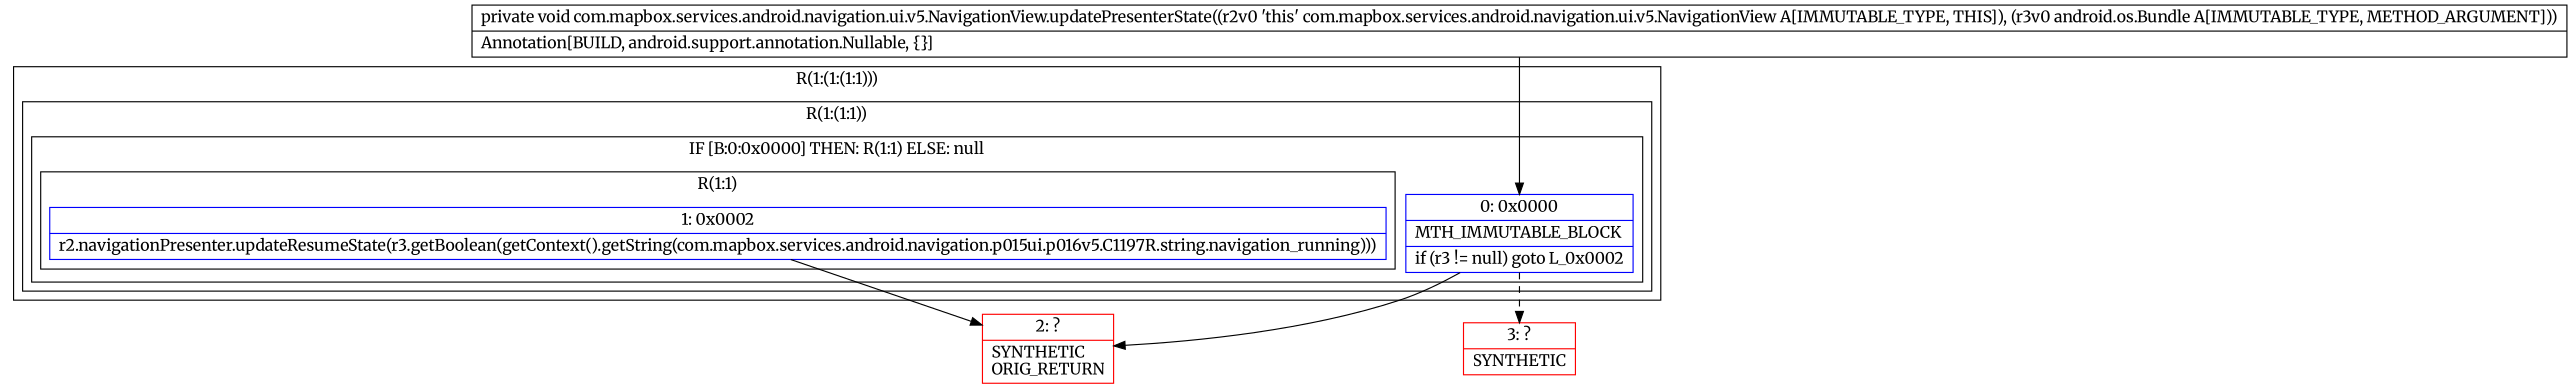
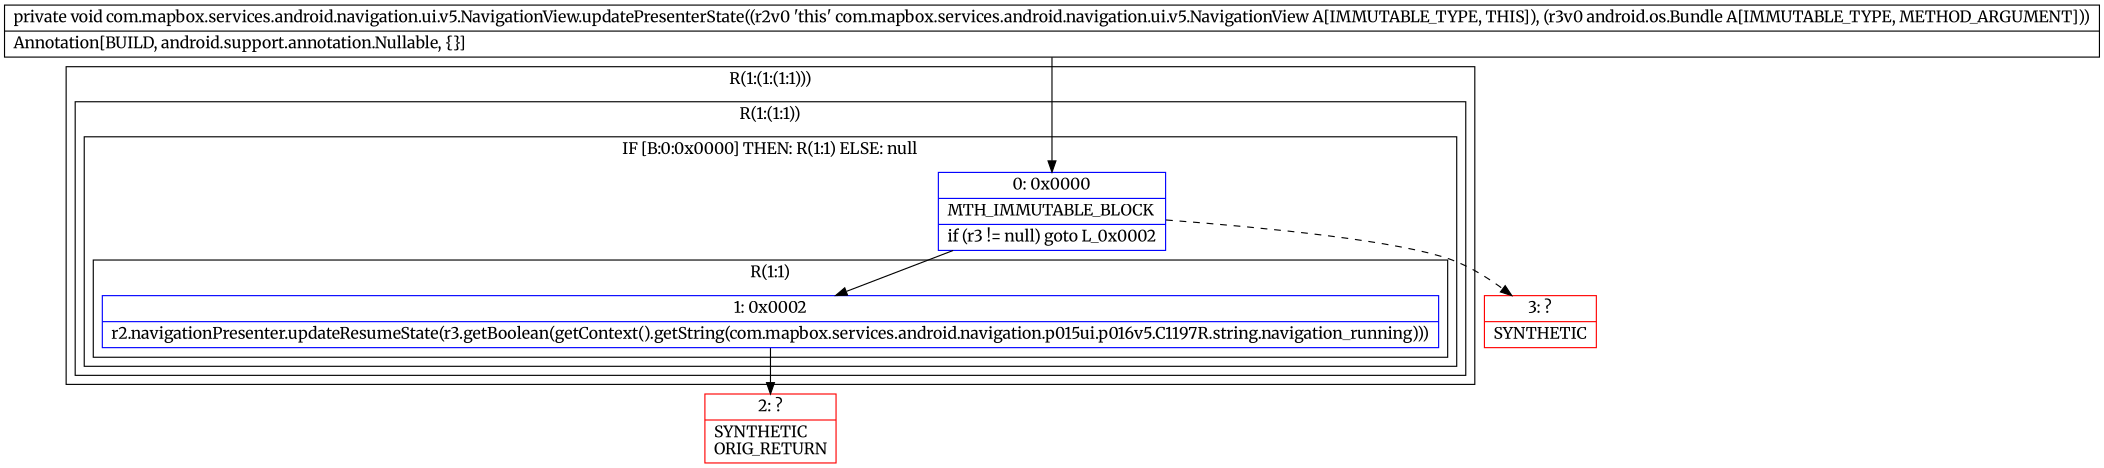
edge "0: 0x0000" -> "2: ?": now "0: 0x0000" -> "1: 0x0002"
